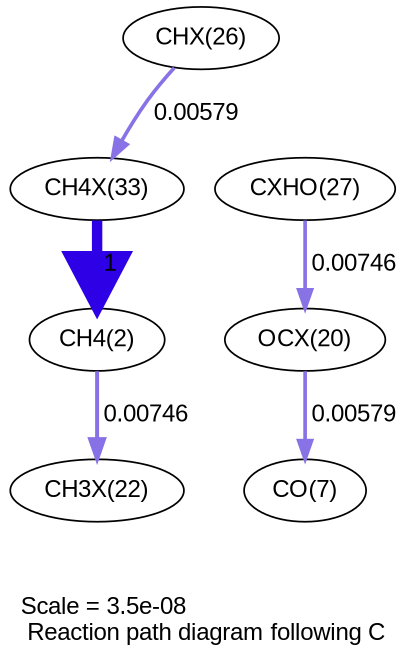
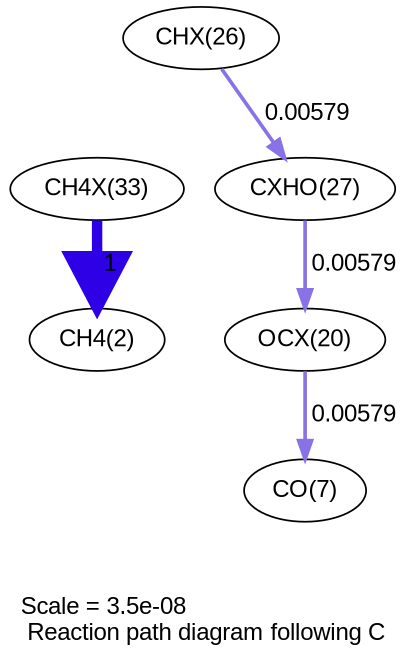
edge "CHX(26)" -> "CH4X(33)": now "CHX(26)" -> "CXHO(27)"
edge "CXHO(27)" -> "OCX(20)": label " 0.00746" -> " 0.00579"
node "CH3X(22)": removed
